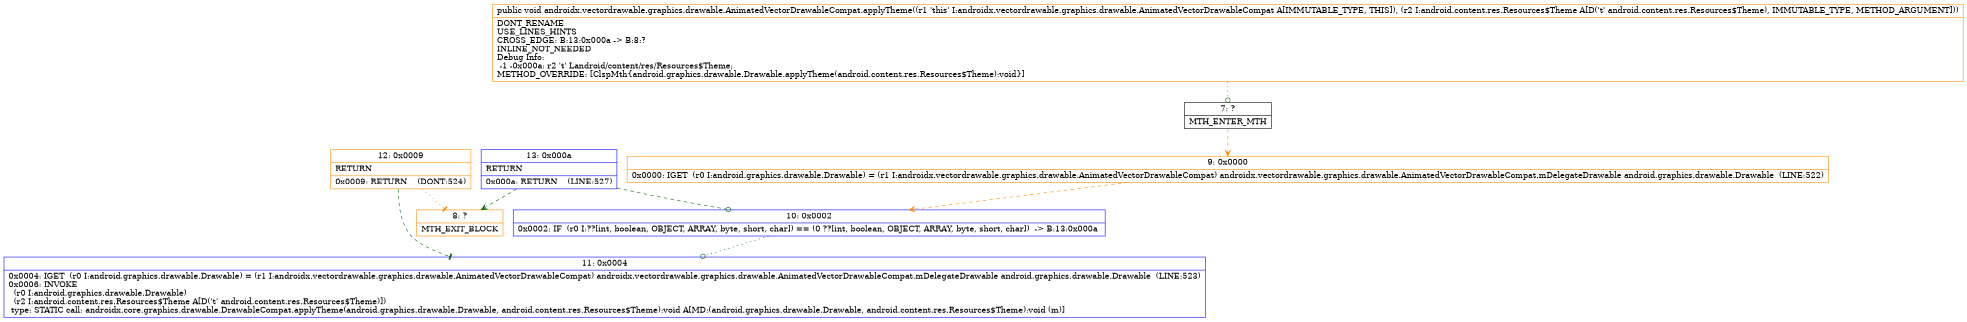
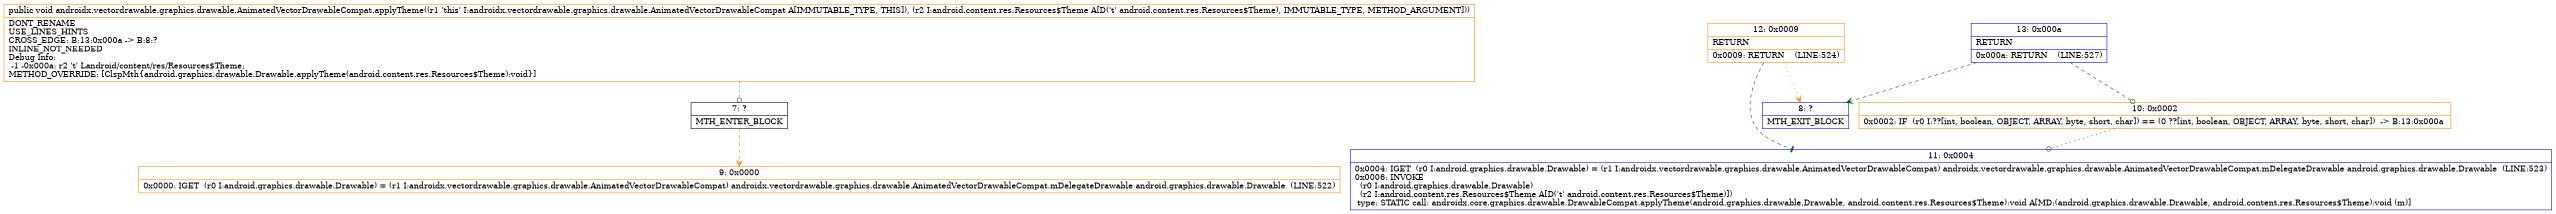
node "7: ?": text "MTH_ENTER_MTH" -> "MTH_ENTER_BLOCK"
node "12: 0x0009": text "0x0009: RETURN    (DONT:524)" -> "0x0009: RETURN    (LINE:524)"
edge "9: 0x0000" -> "10: 0x0002": removed
edge "12: 0x0009" -> "8: ?": arrowhead tee -> vee
node "8: ?": color darkorange -> blue
node "10: 0x0002": color blue -> darkorange
